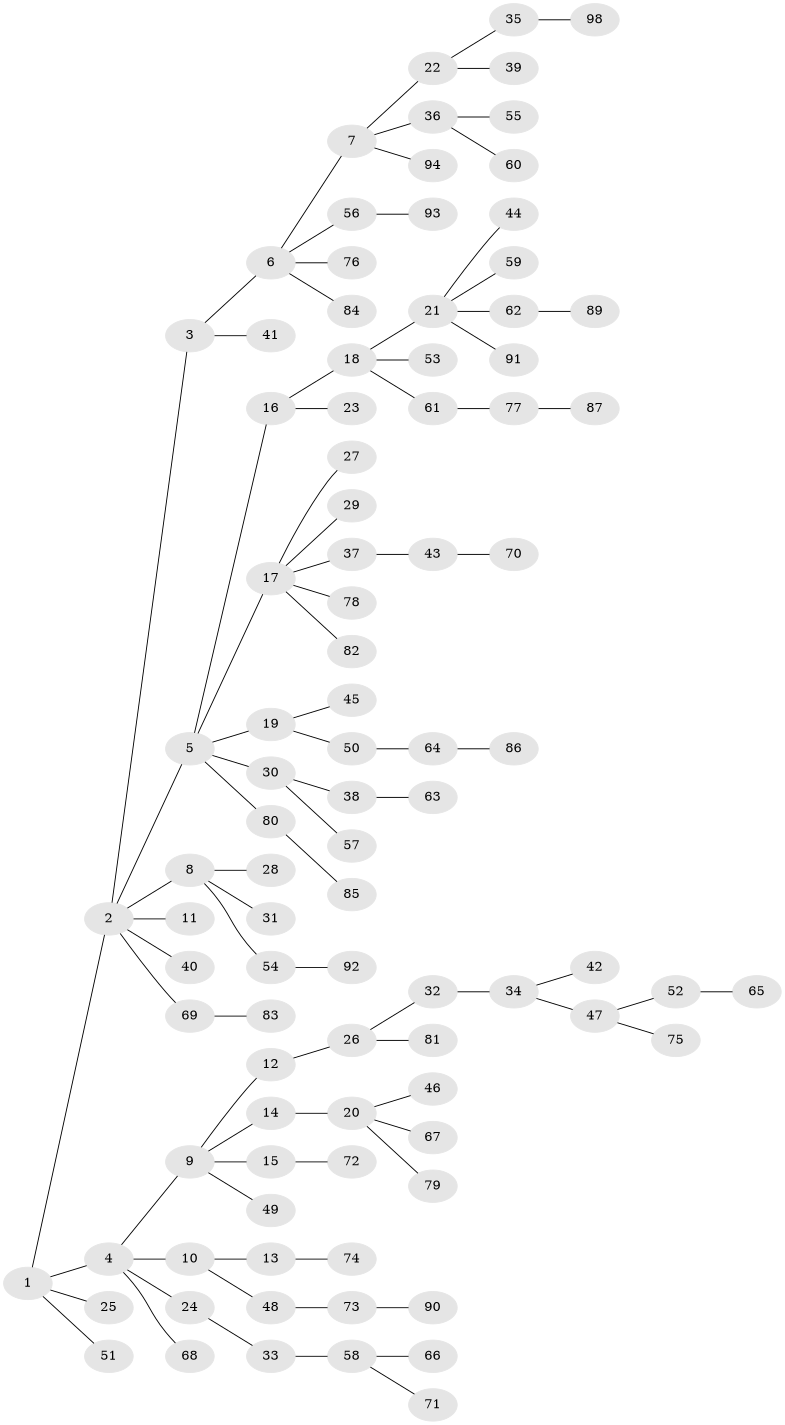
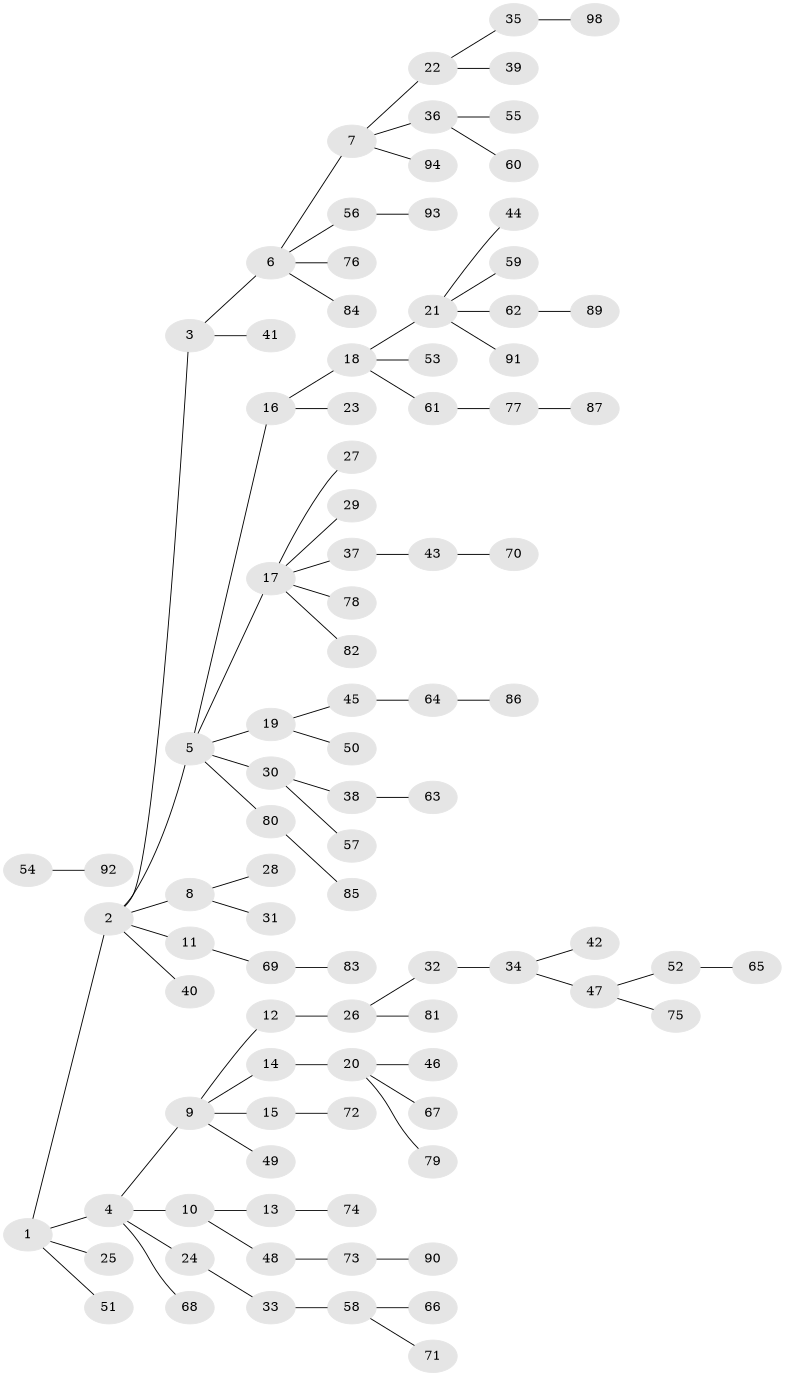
edge "50" -- "64": now "45" -- "64"
edge "8" -- "54": removed
edge "2" -- "69": now "11" -- "69"
